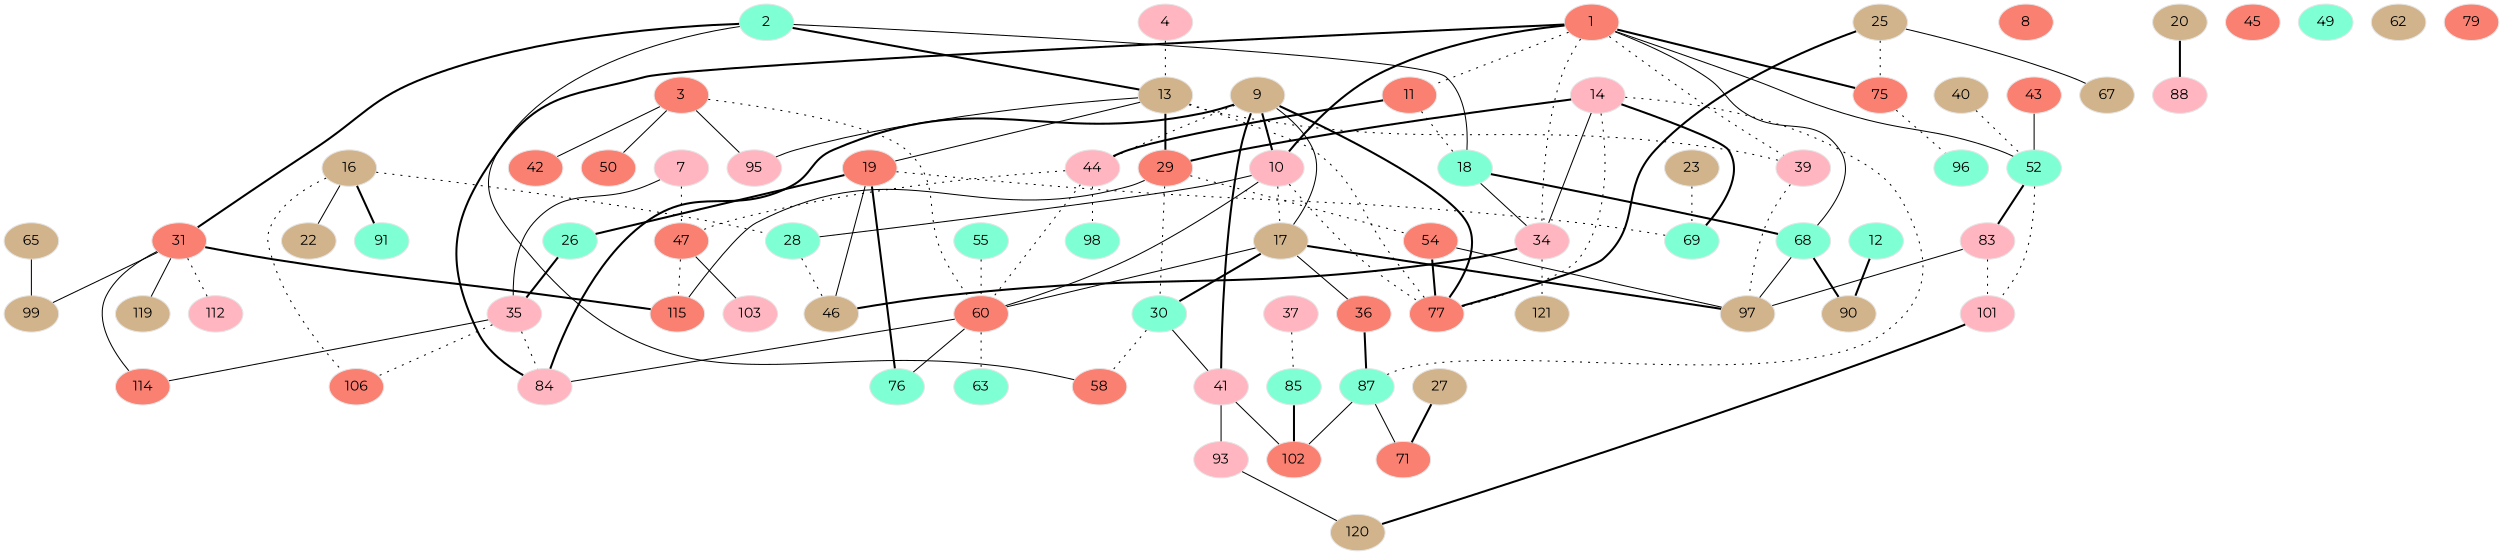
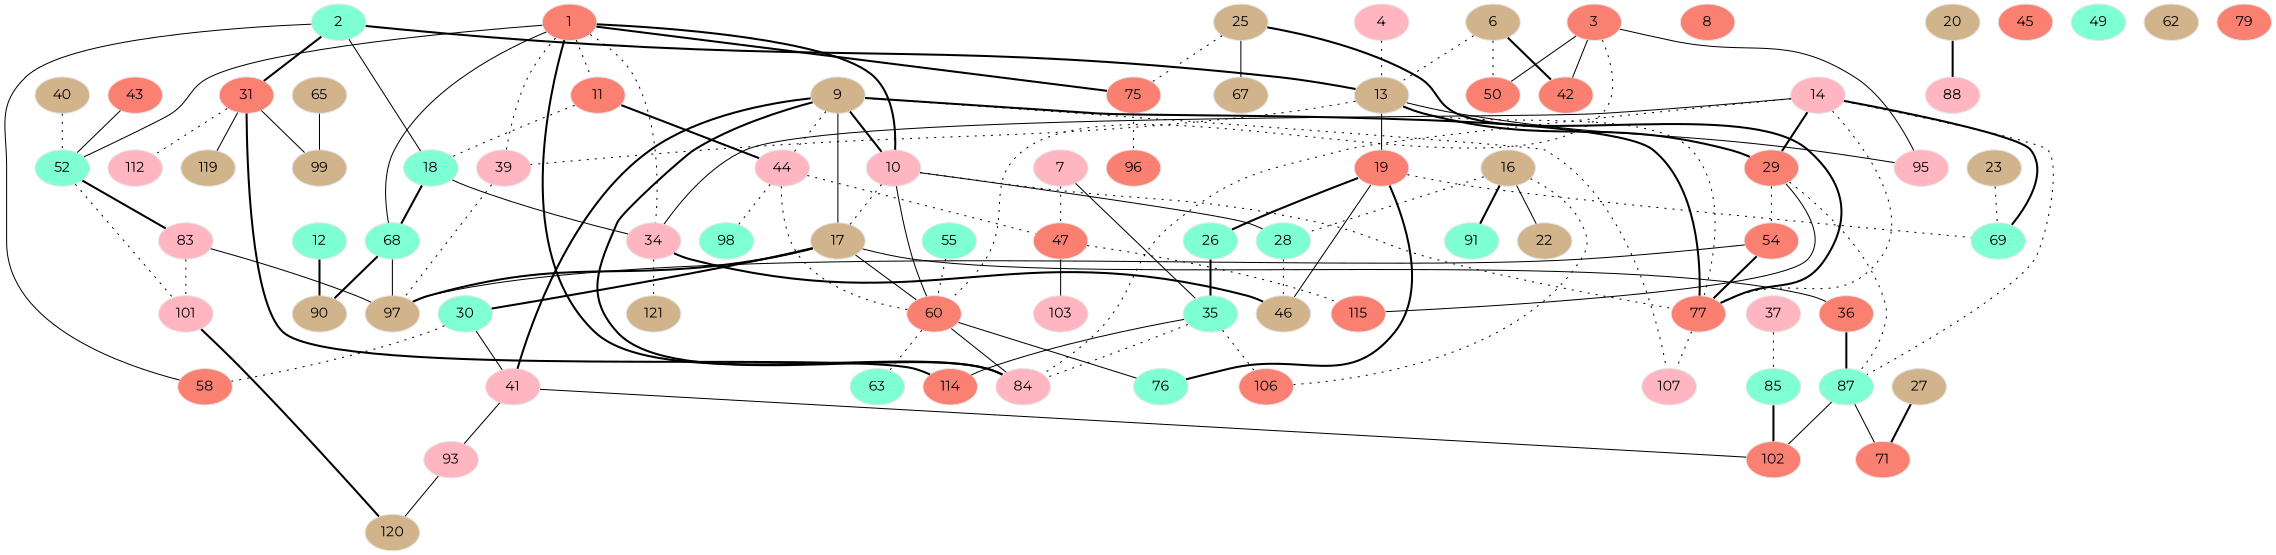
node "6": added
edge "14" -- "84": added
node "96": fillcolor aquamarine -> salmon
edge "29" -- "30": now "29" -- "87"
edge "31" -- "115": removed
edge "31" -- "114": style solid -> bold
node "35": fillcolor lightpink -> aquamarine
node "107": added
